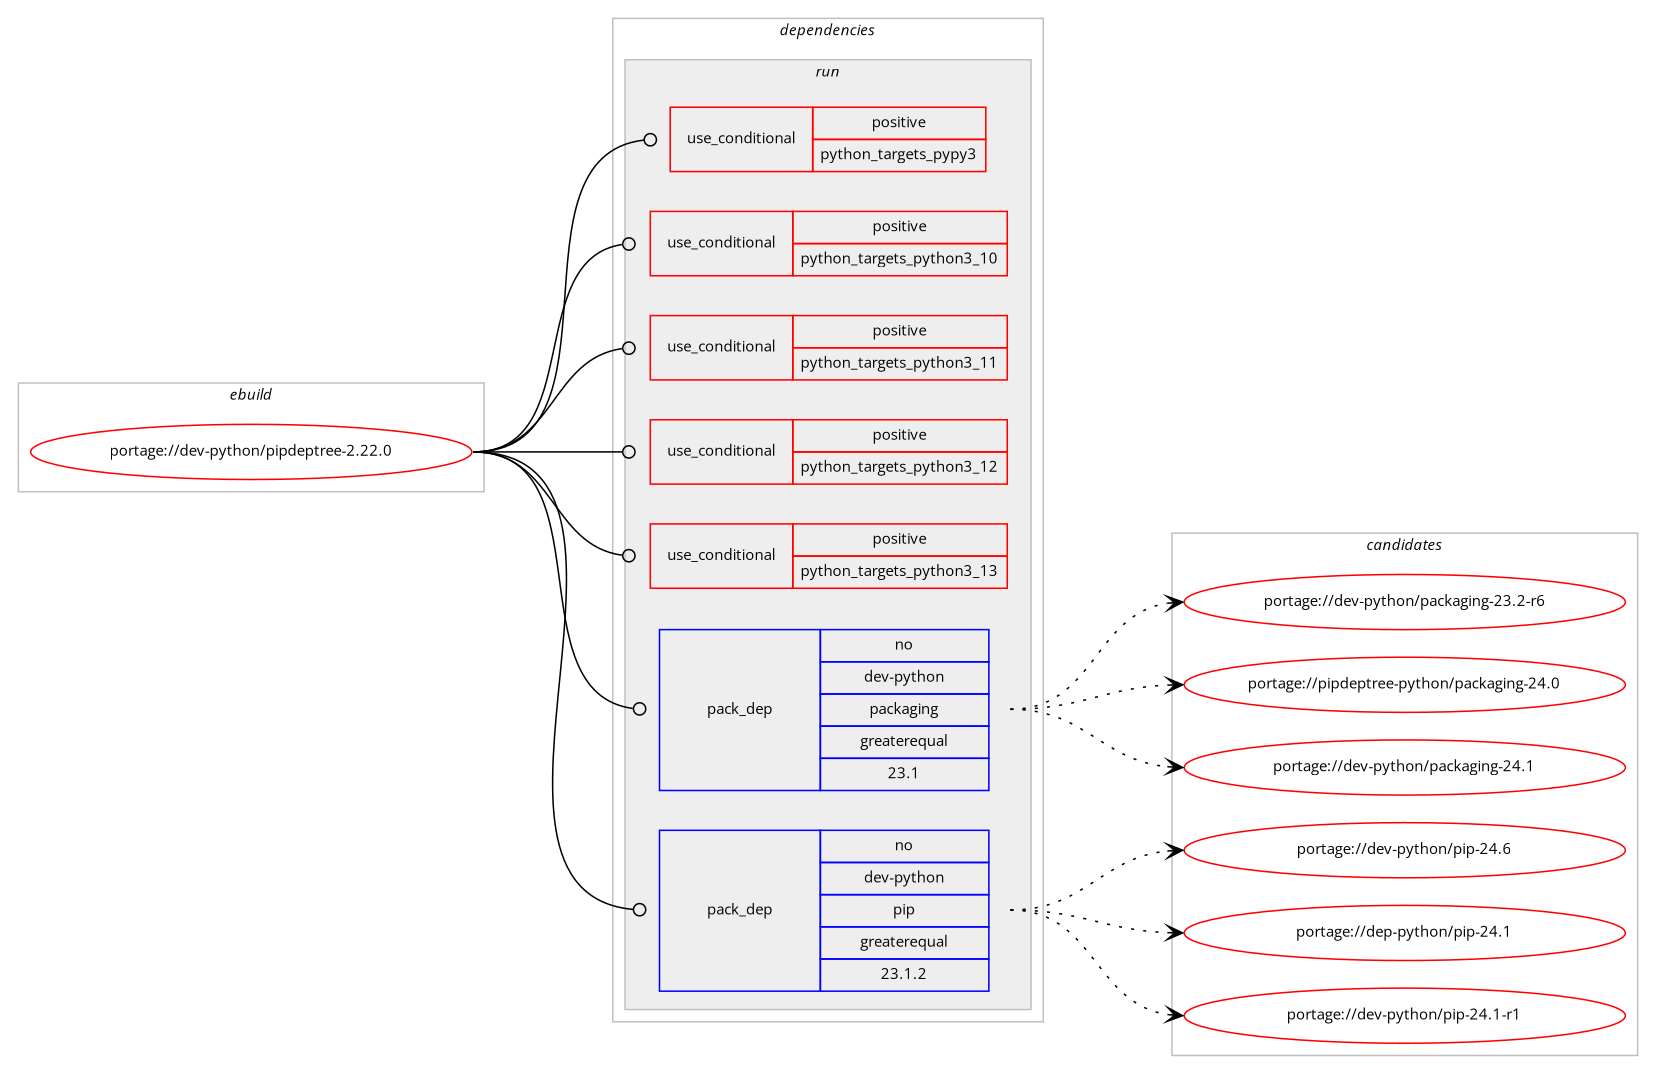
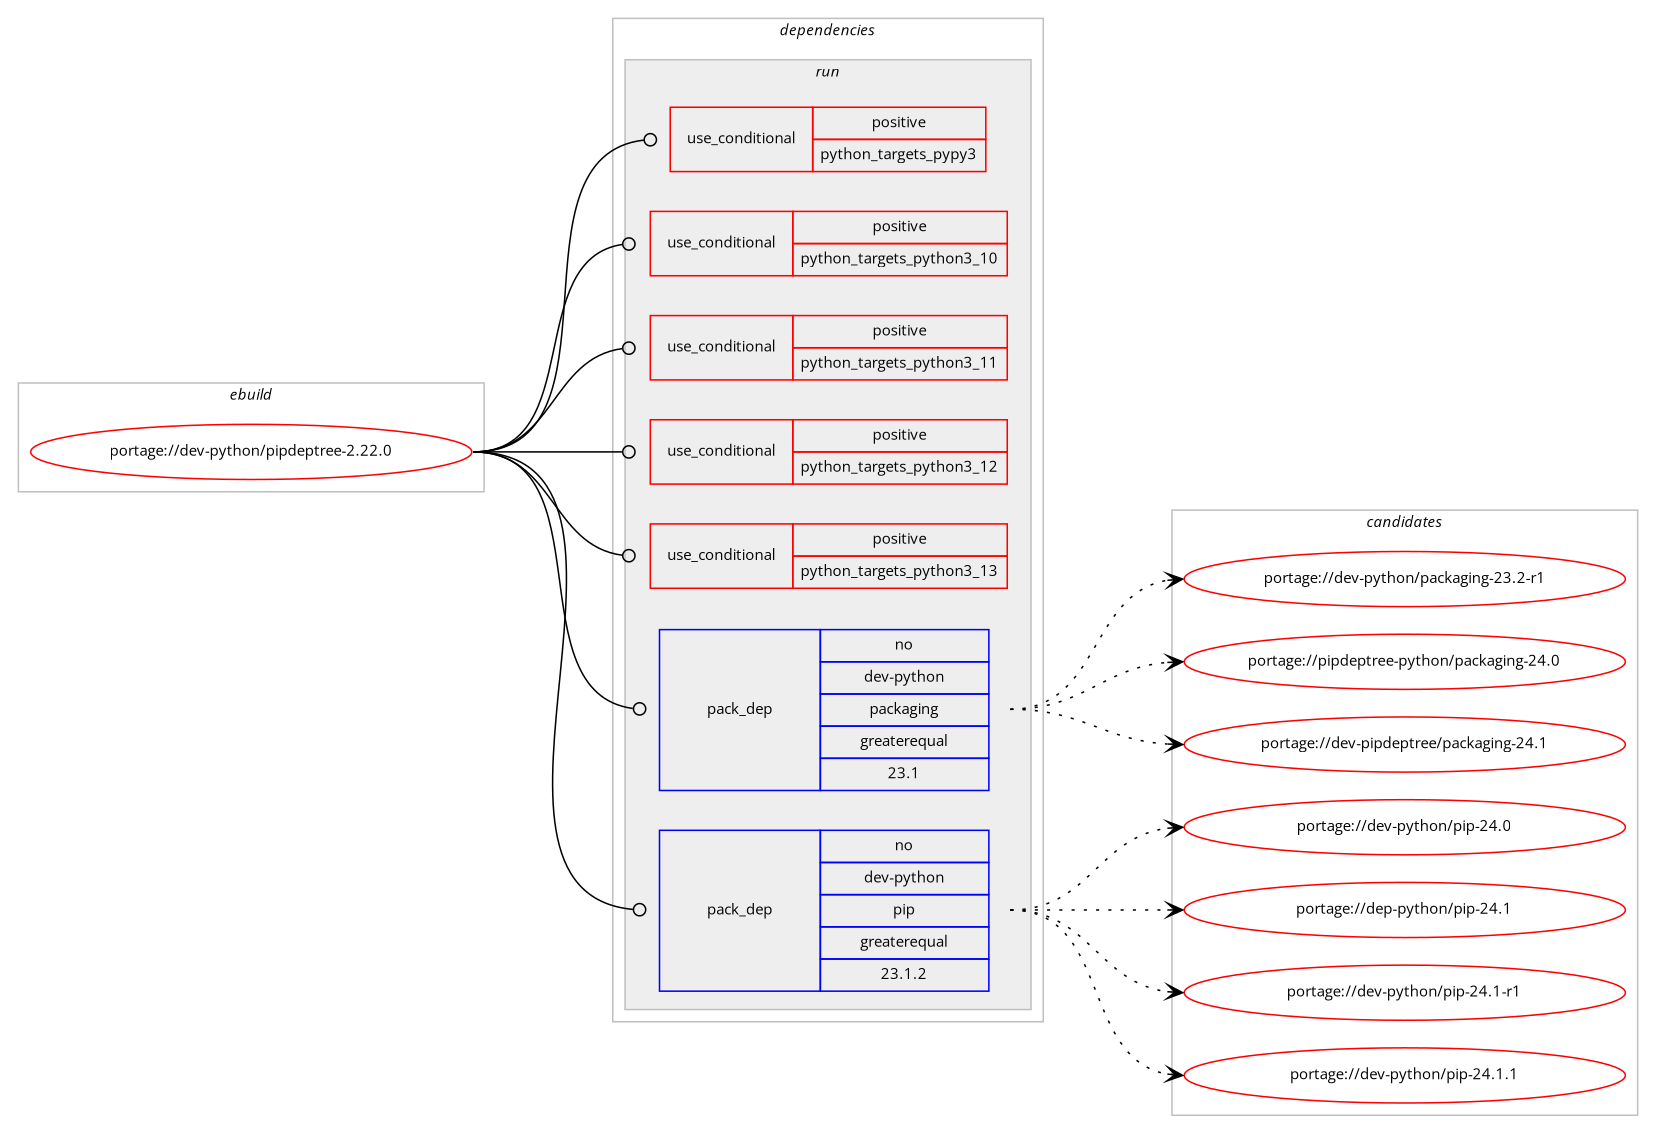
node "portage://dev-python/packaging-23.2-r6": label "portage://dev-python/packaging-23.2-r6" -> "portage://dev-python/packaging-23.2-r1"
node "portage://dev-python/packaging-24.1": label "portage://dev-python/packaging-24.1" -> "portage://dev-pipdeptree/packaging-24.1"
node "portage://dev-python/pip-24.6": label "portage://dev-python/pip-24.6" -> "portage://dev-python/pip-24.0"
node "portage://dev-python/pip-24.1.1": added
